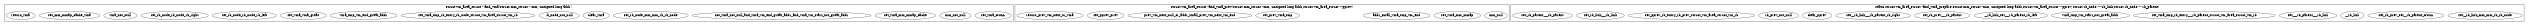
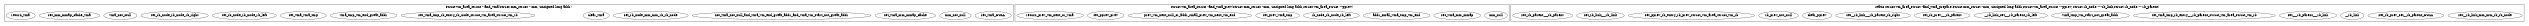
node "set_vma_vma_great": label "set_vma_vma_great" -> "set_vma_vma_tmp"
node "rb_node_not_null": removed
node "rb_node_rb_node_rb_left": added
